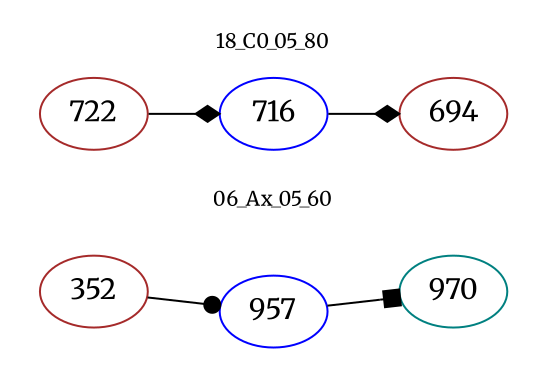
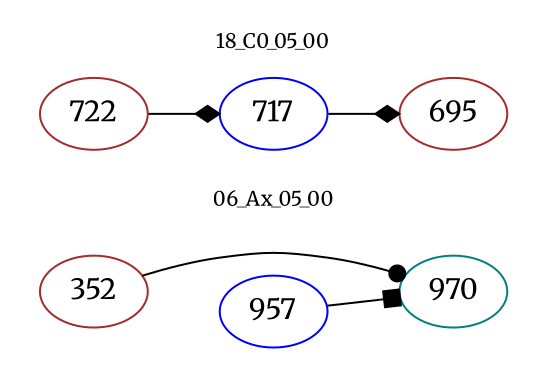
cluster "18_C0_05_80": label "18_C0_05_80" -> "18_C0_05_00"
node "716": label "716" -> "717"
node "694": label "694" -> "695"
cluster "06_Ax_05_60": label "06_Ax_05_60" -> "06_Ax_05_00"
edge "352" -> "957": now "352" -> "970"
